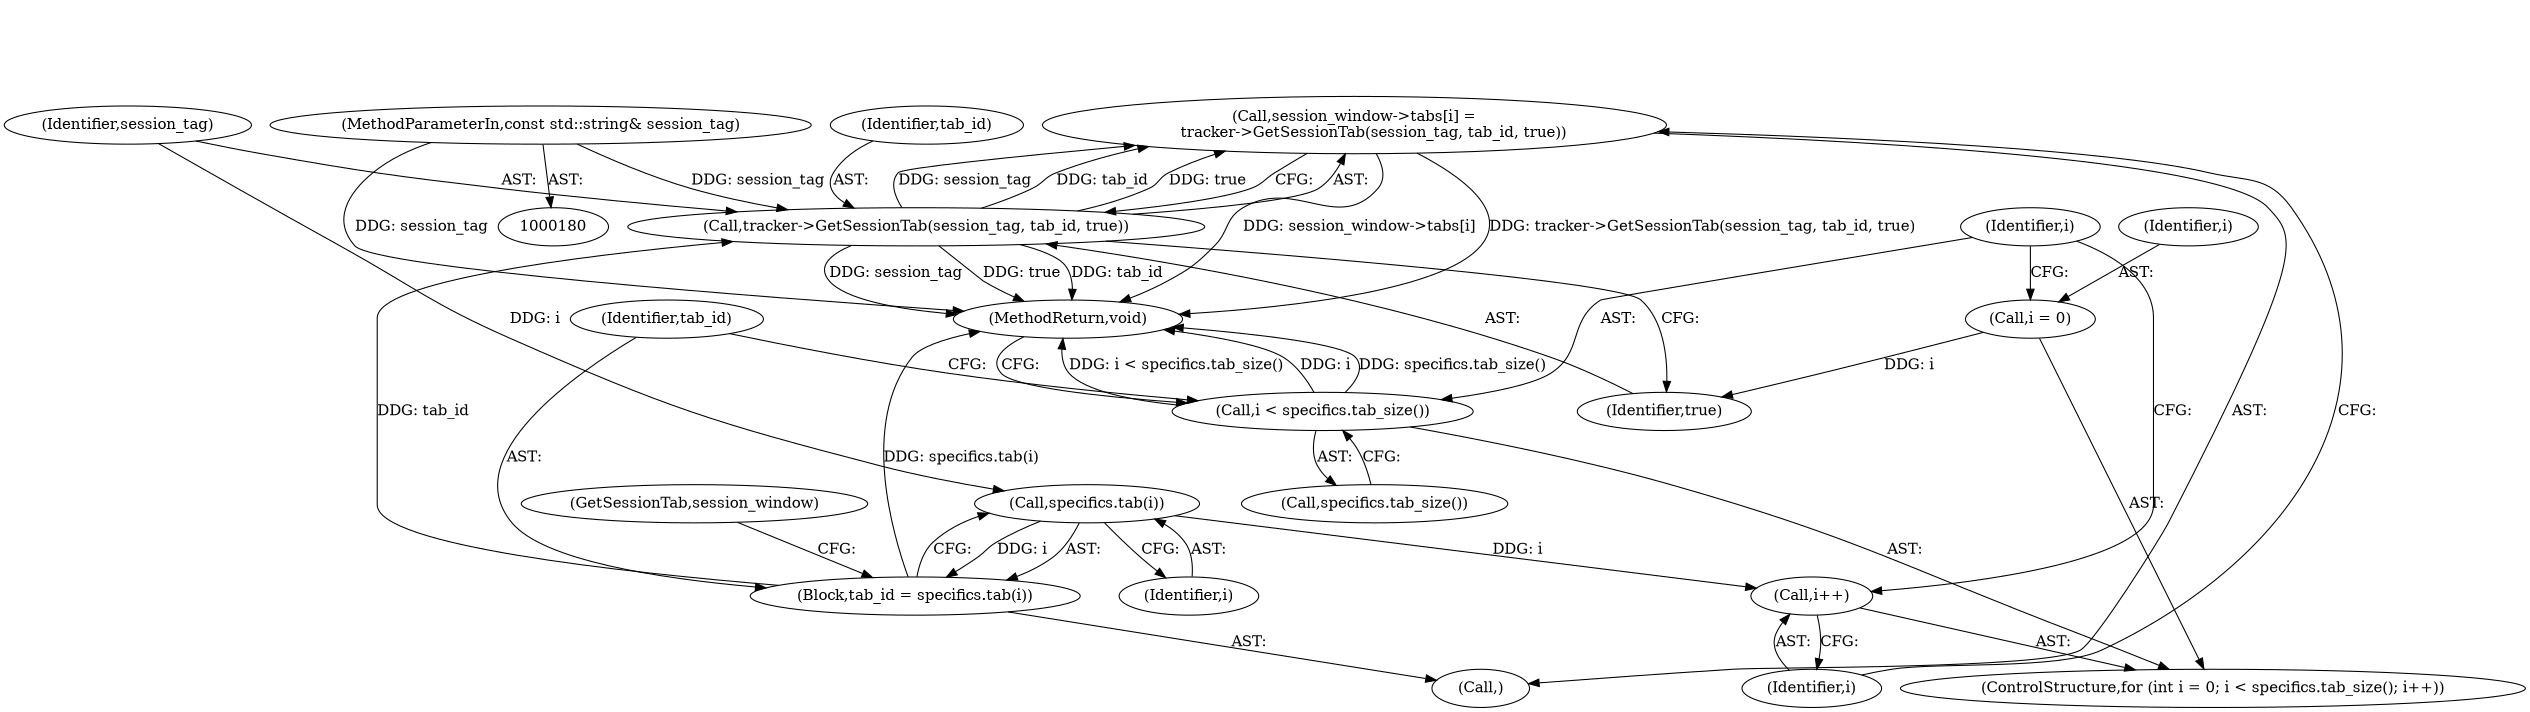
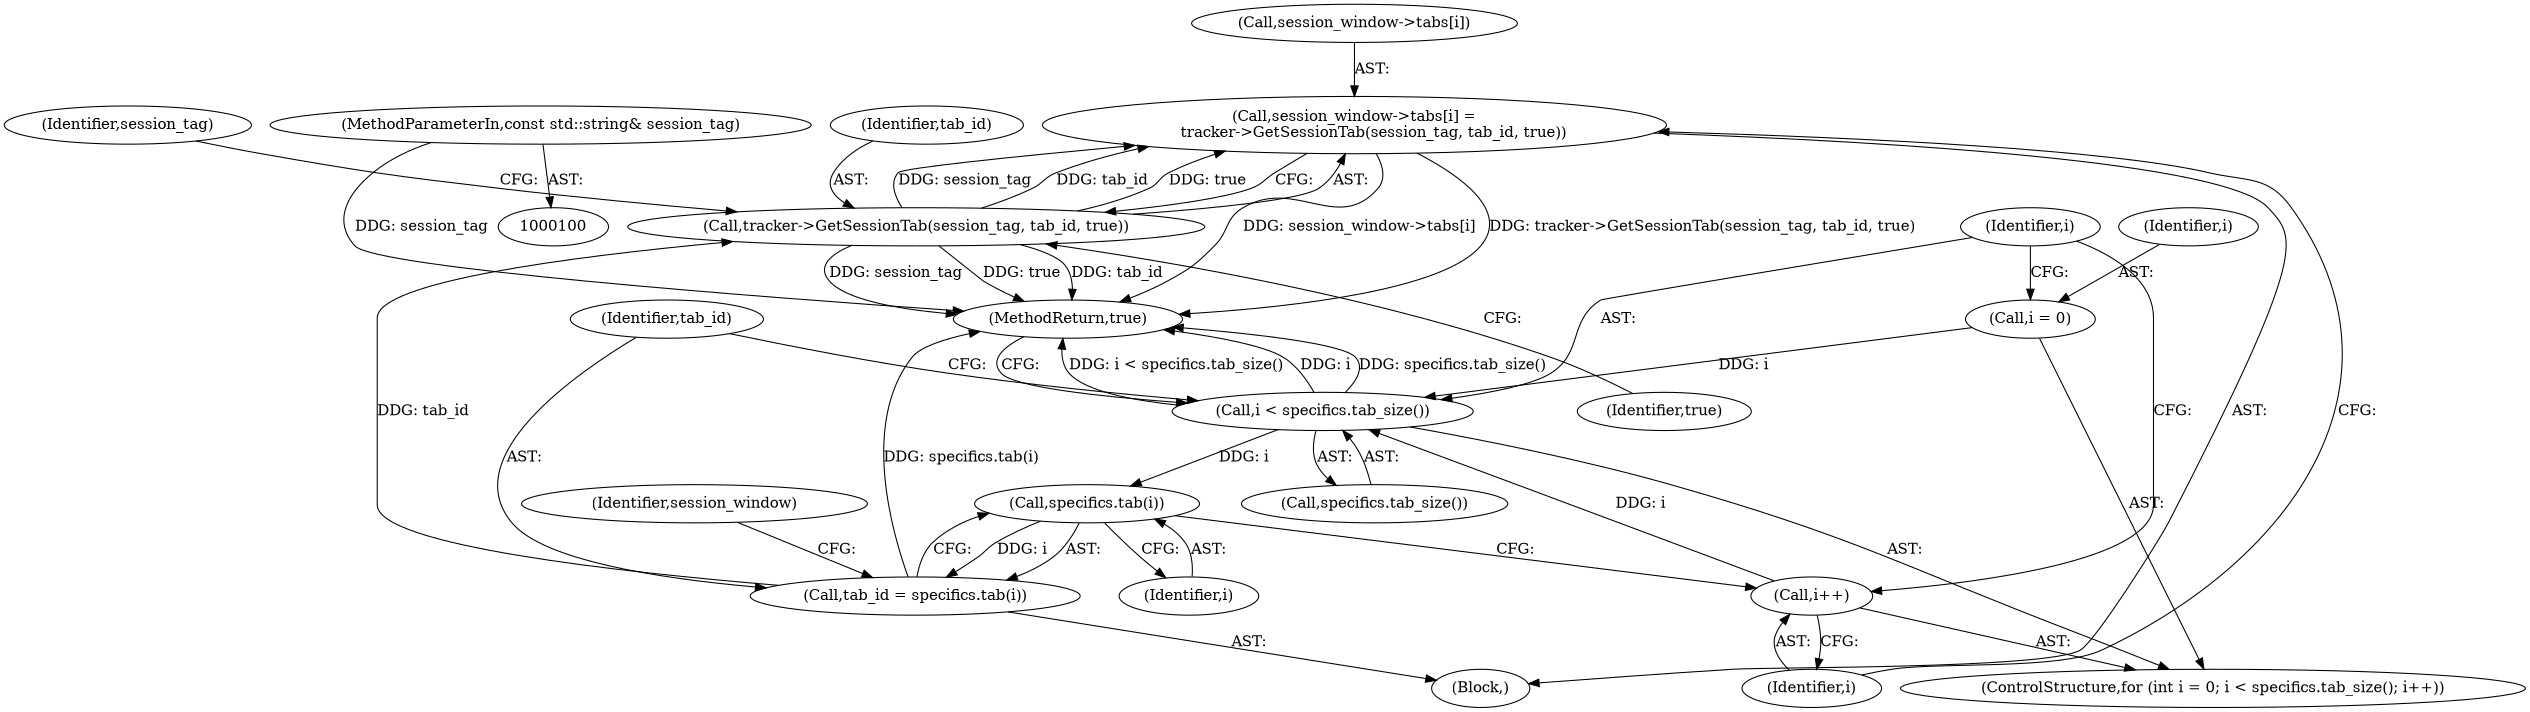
node "(Call,session_window->tabs[i])": added
edge "(Identifier,session_tag)" -> "(Call,tracker->GetSessionTab(session_tag, tab_id, true))": label "AST: " -> "CFG: "
edge "(MethodParameterIn,const std::string& session_tag)" -> "(Call,tracker->GetSessionTab(session_tag, tab_id, true))": removed, label "DDG: session_tag"
node "1000180": label "1000180" -> "1000100"
edge "(Call,tracker->GetSessionTab(session_tag, tab_id, true))" -> "(Identifier,true)": removed, label "CFG:"
node "(MethodReturn,void)": label "(MethodReturn,void)" -> "(MethodReturn,true)"
edge "(Identifier,true)" -> "(Call,tracker->GetSessionTab(session_tag, tab_id, true))": label "AST: " -> "CFG: "
edge "(Identifier,session_tag)" -> "(Call,specifics.tab(i))": now "(Call,i < specifics.tab_size())" -> "(Call,specifics.tab(i))"
edge "(Call,i = 0)" -> "(Identifier,true)": now "(Call,i = 0)" -> "(Call,i < specifics.tab_size())"
edge "(Call,specifics.tab_size())" -> "(Call,i < specifics.tab_size())": label "CFG: " -> "AST: "
node "(GetSessionTab,session_window)": label "(GetSessionTab,session_window)" -> "(Identifier,session_window)"
edge "(Call,i++)" -> "(Call,i < specifics.tab_size())": added, label "DDG: i"
edge "(Call,specifics.tab(i))" -> "(Call,i++)": label "DDG: i" -> "CFG: "
node "(Block,tab_id = specifics.tab(i))": label "(Block,tab_id = specifics.tab(i))" -> "(Call,tab_id = specifics.tab(i))"
node "(Call,)": label "(Call,)" -> "(Block,)"
